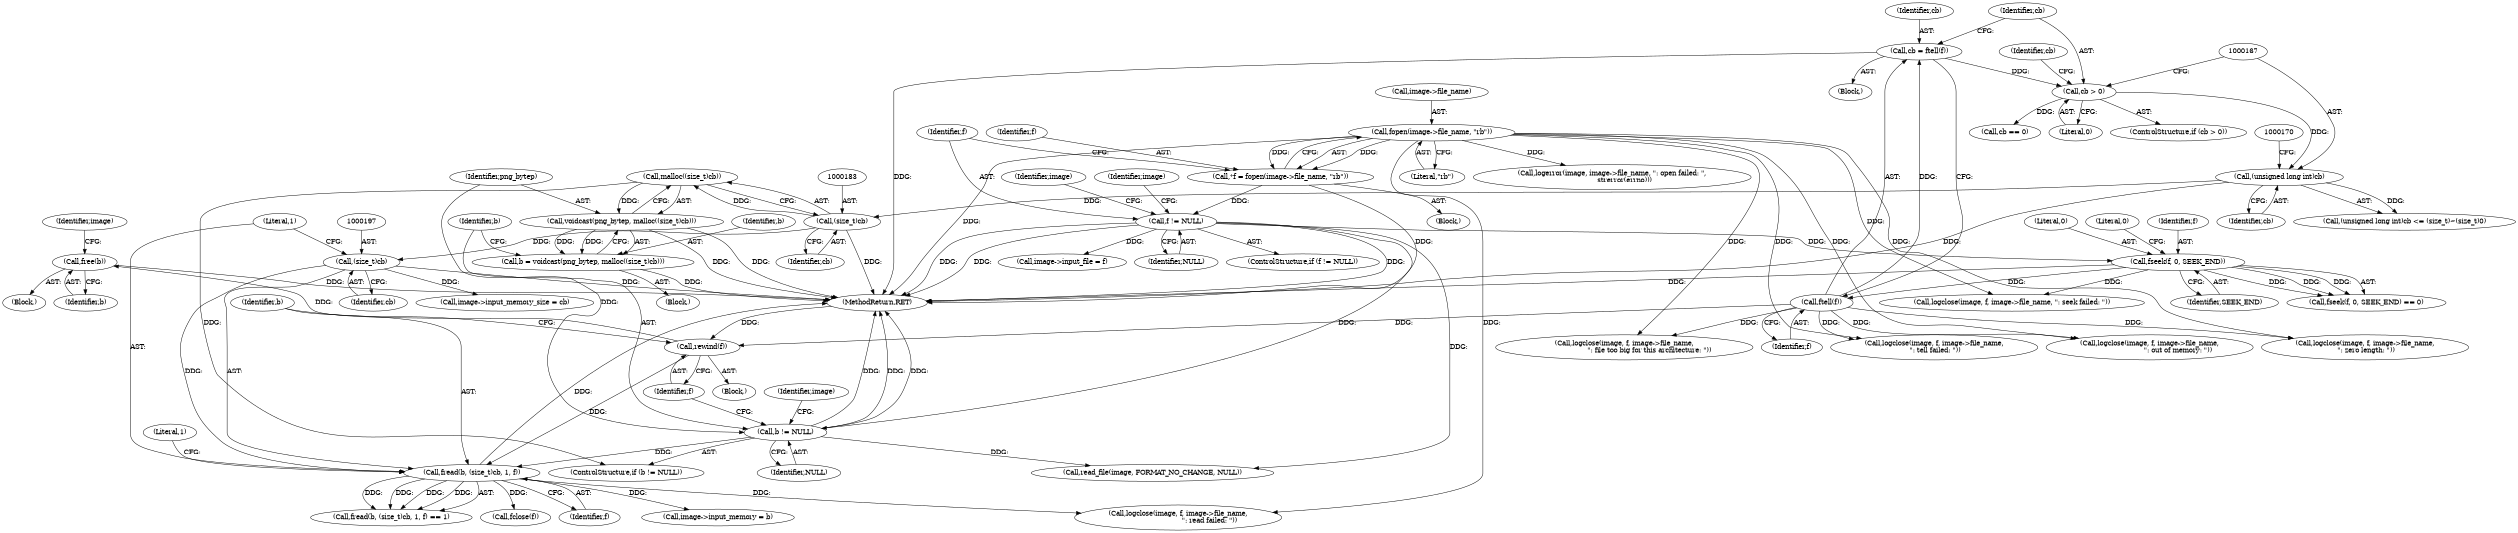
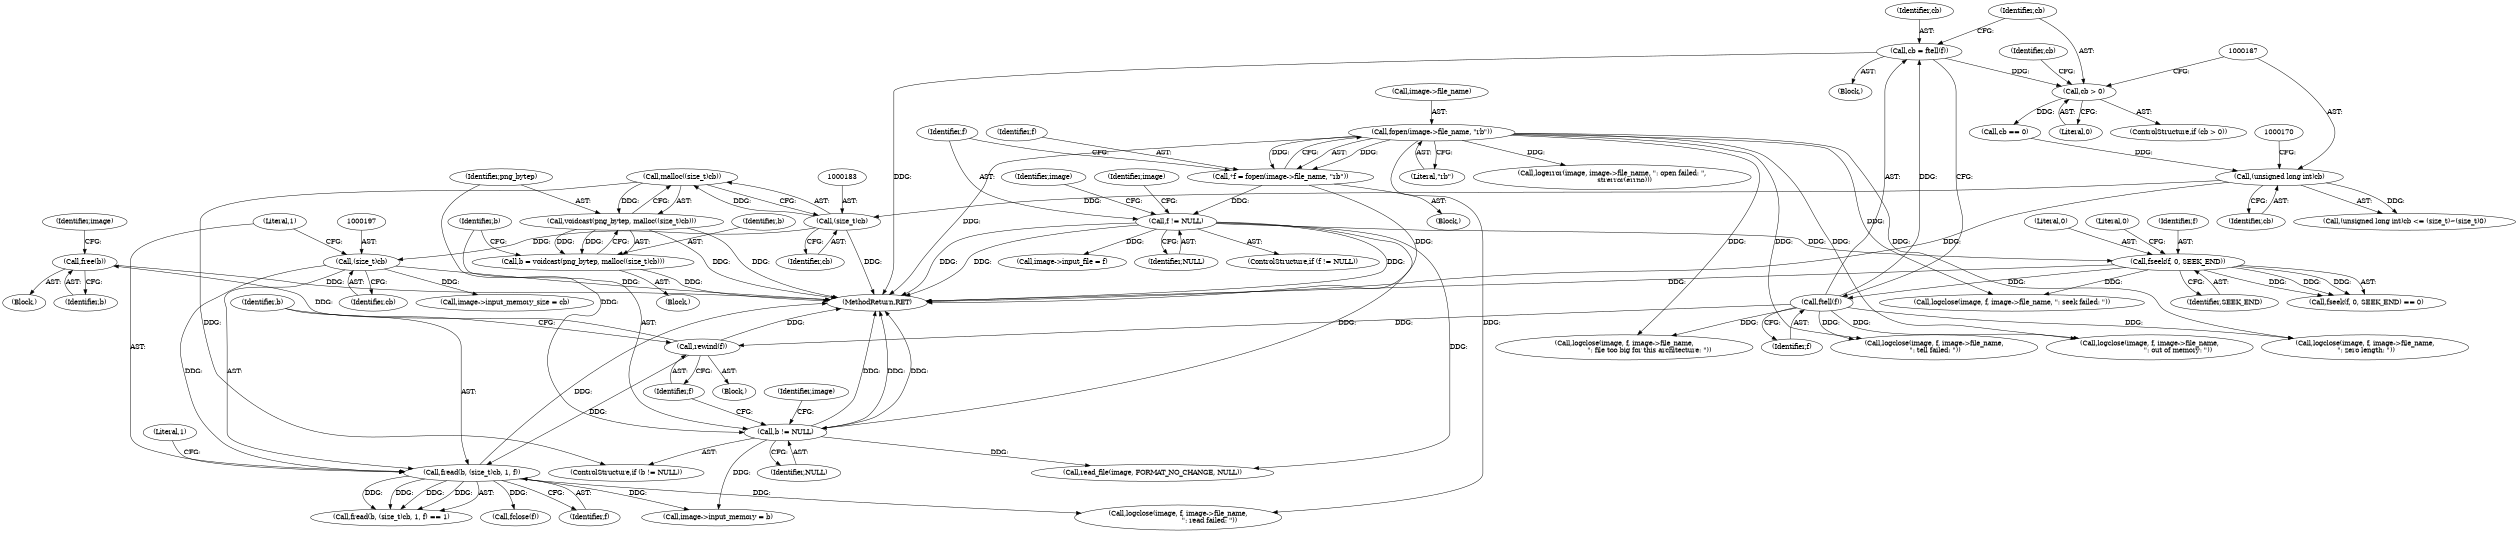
edge "(Call,cb > 0)" -> "(Call,(unsigned long int)cb)": now "(Call,cb == 0)" -> "(Call,(unsigned long int)cb)"
edge "(MethodReturn,RET)" -> "(Call,rewind(f))": reversed
edge "(Call,b != NULL)" -> "(Call,fread(b, (size_t)cb, 1, f))": now "(Call,b != NULL)" -> "(Call,image->input_memory = b)"
